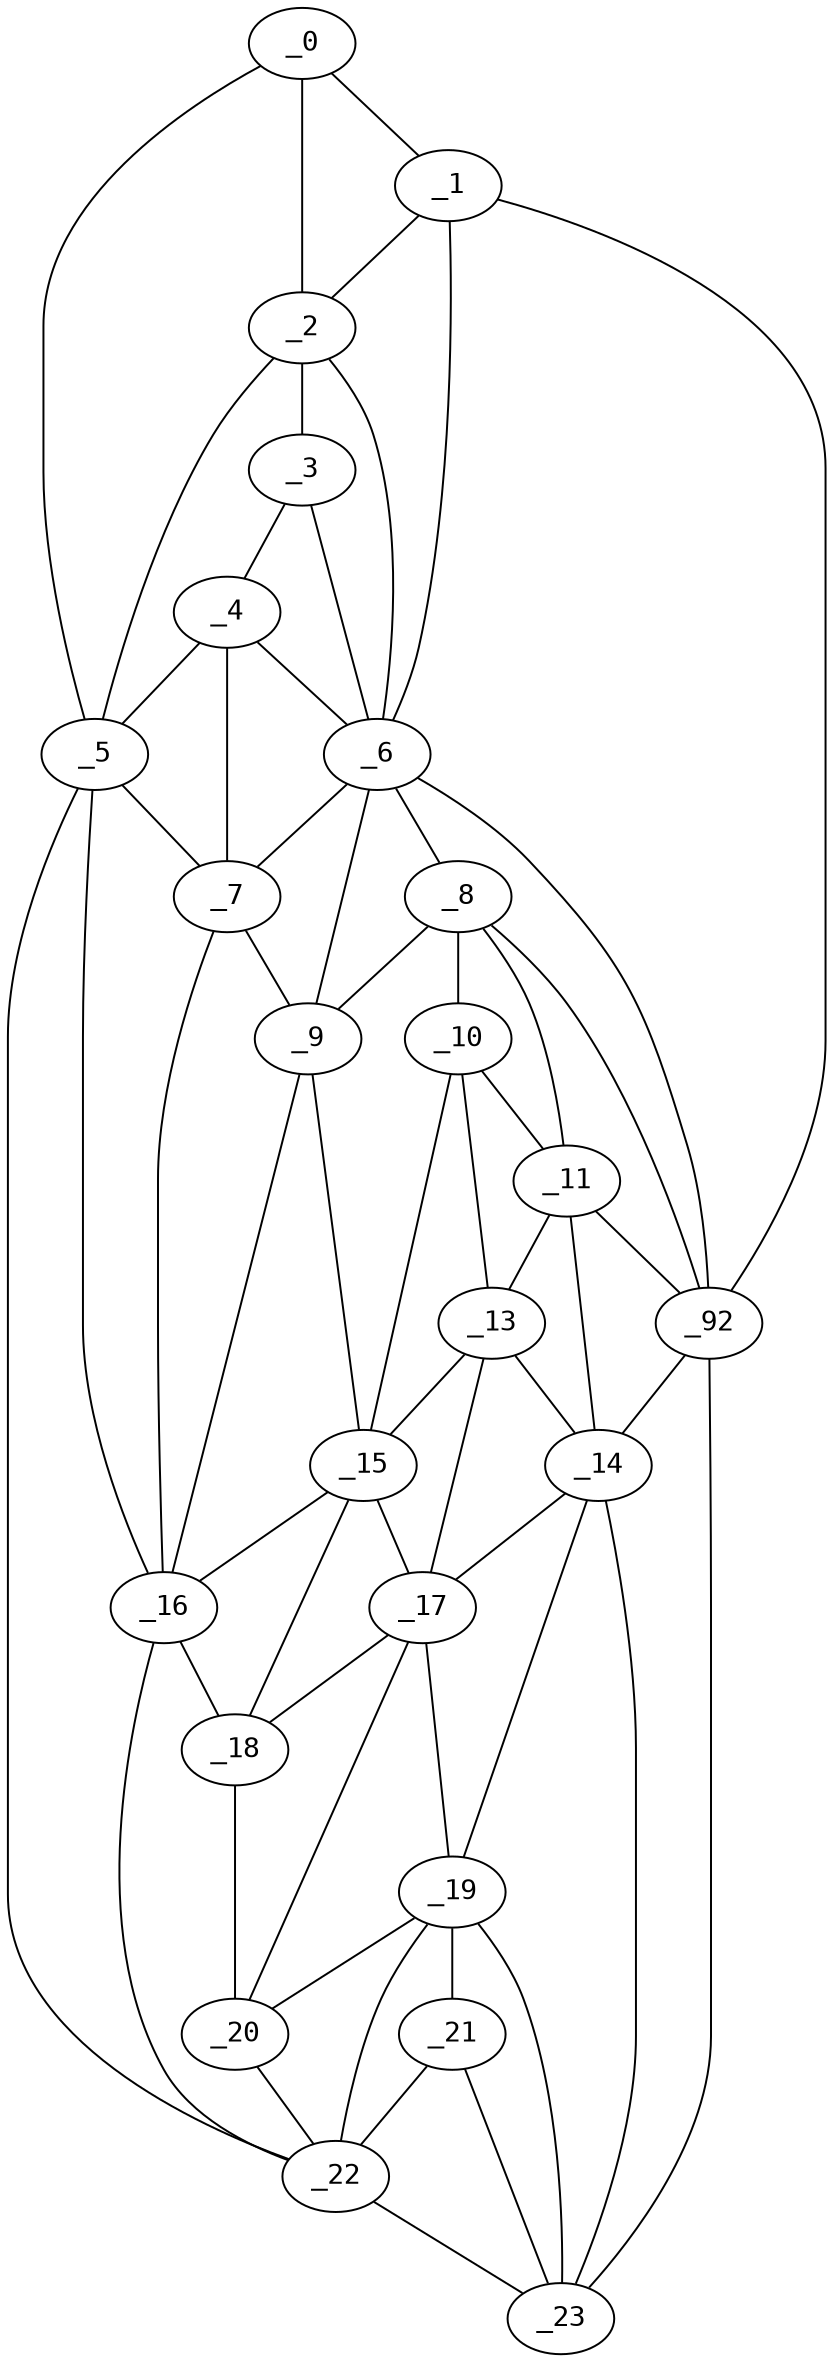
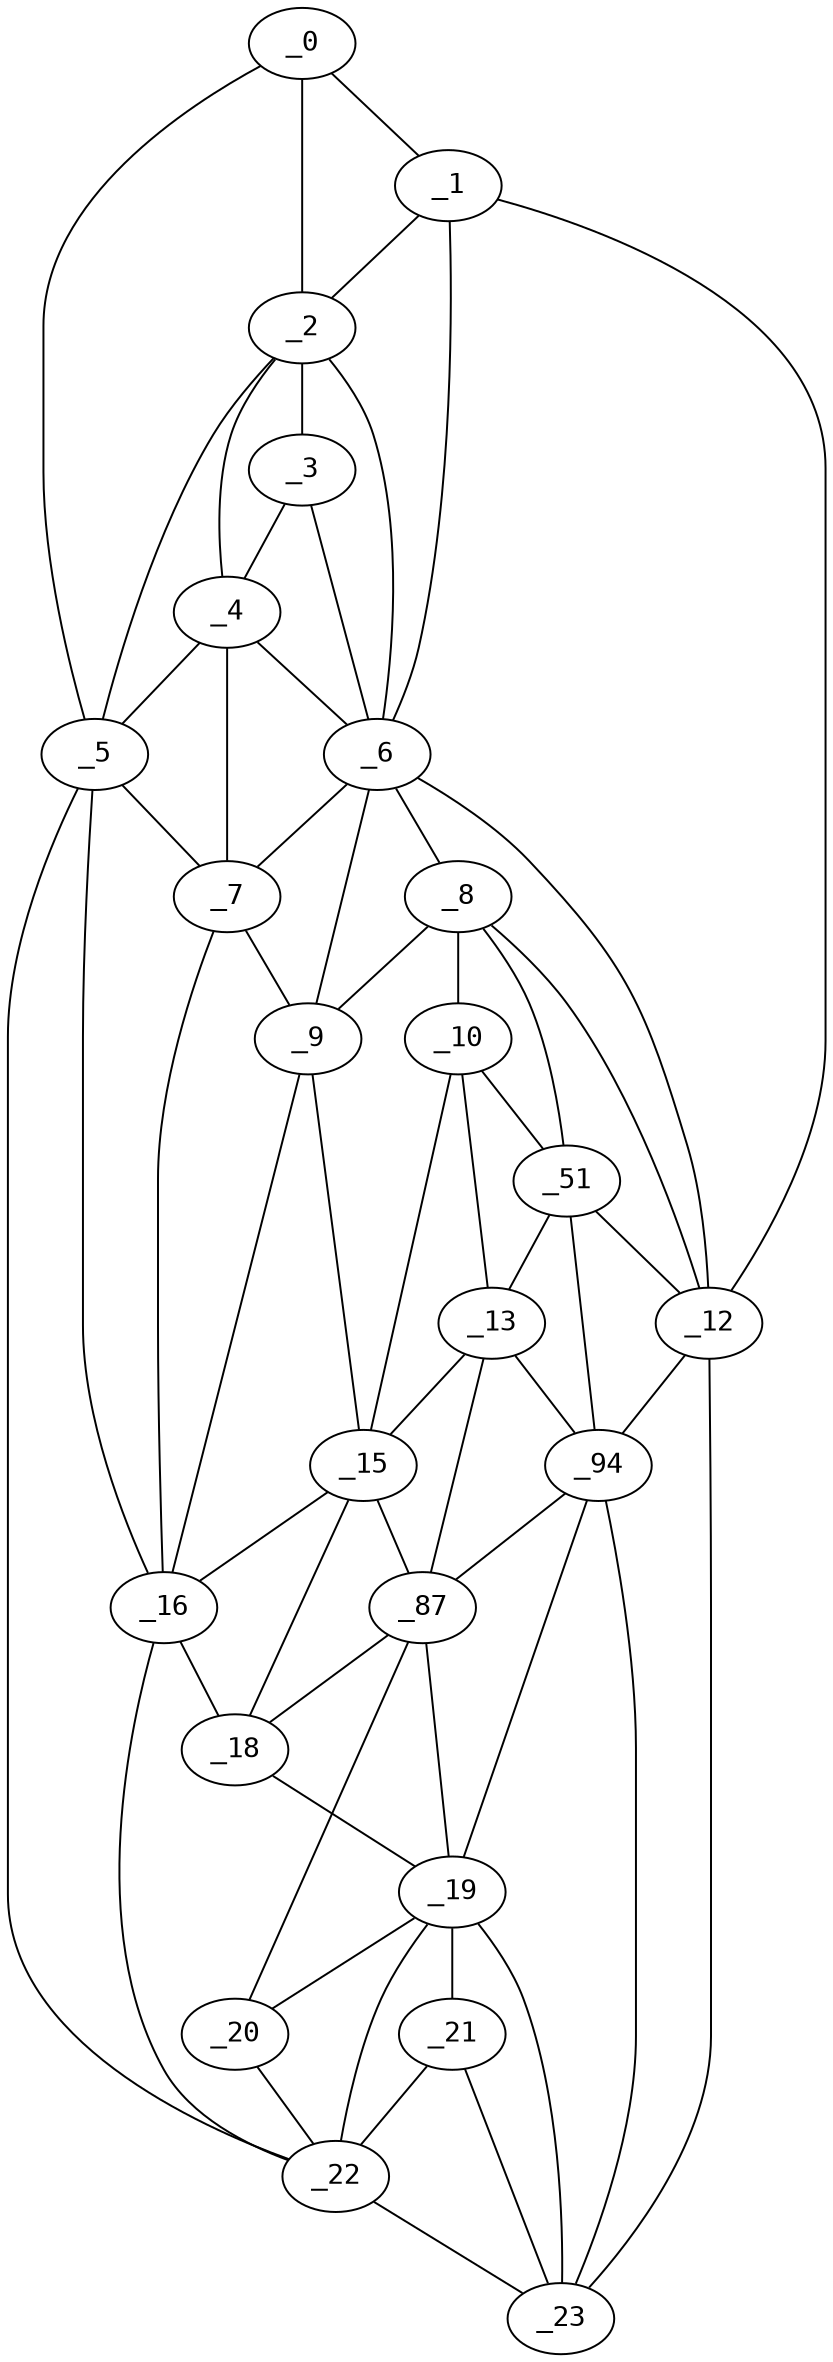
edge "_2" -- "_4": added
node "_11": label "_11" -> "_51"
node "_92": label "_92" -> "_12"
node "_14": label "_14" -> "_94"
node "_17": label "_17" -> "_87"
edge "_18" -- "_20": now "_18" -- "_19"
